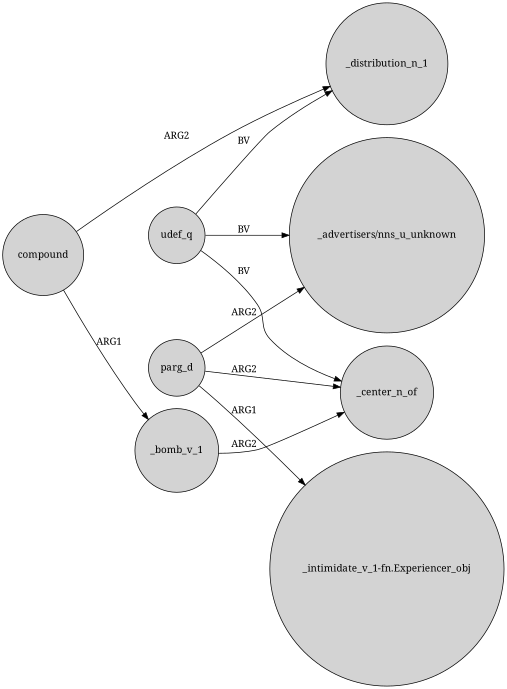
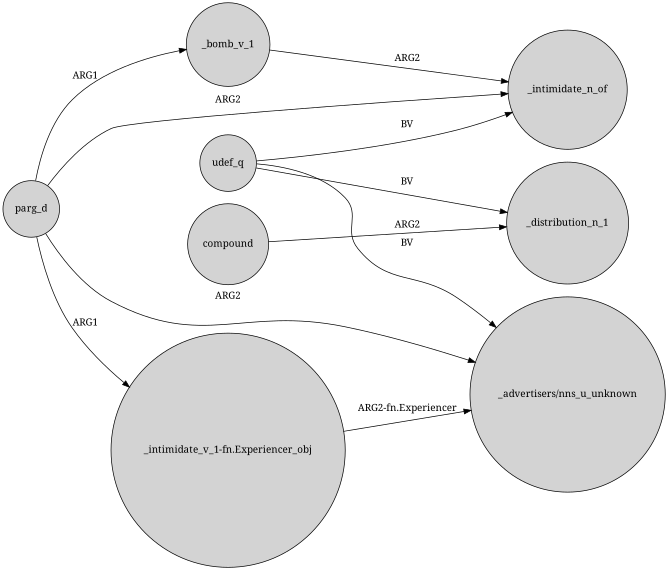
edge "compound" -> "_bomb_v_1": now "parg_d" -> "_bomb_v_1"
node "_center_n_of": label "_center_n_of" -> "_intimidate_n_of"
edge "_intimidate_v_1-fn.Experiencer_obj" -> "_advertisers/nns_u_unknown": added, label "ARG2-fn.Experiencer"
